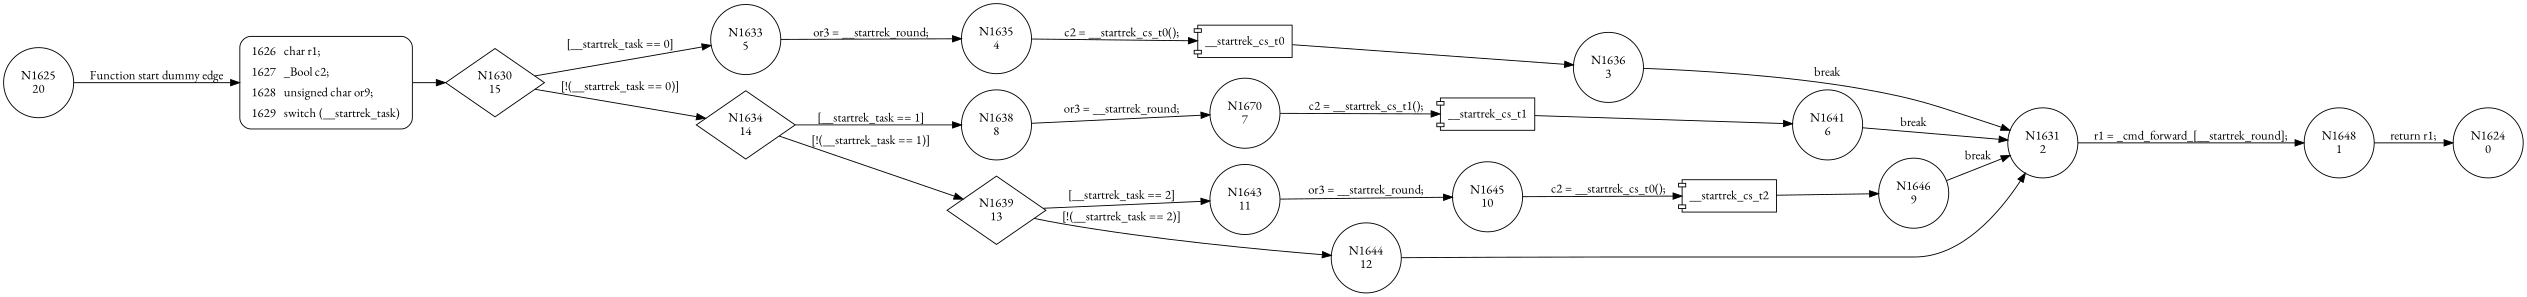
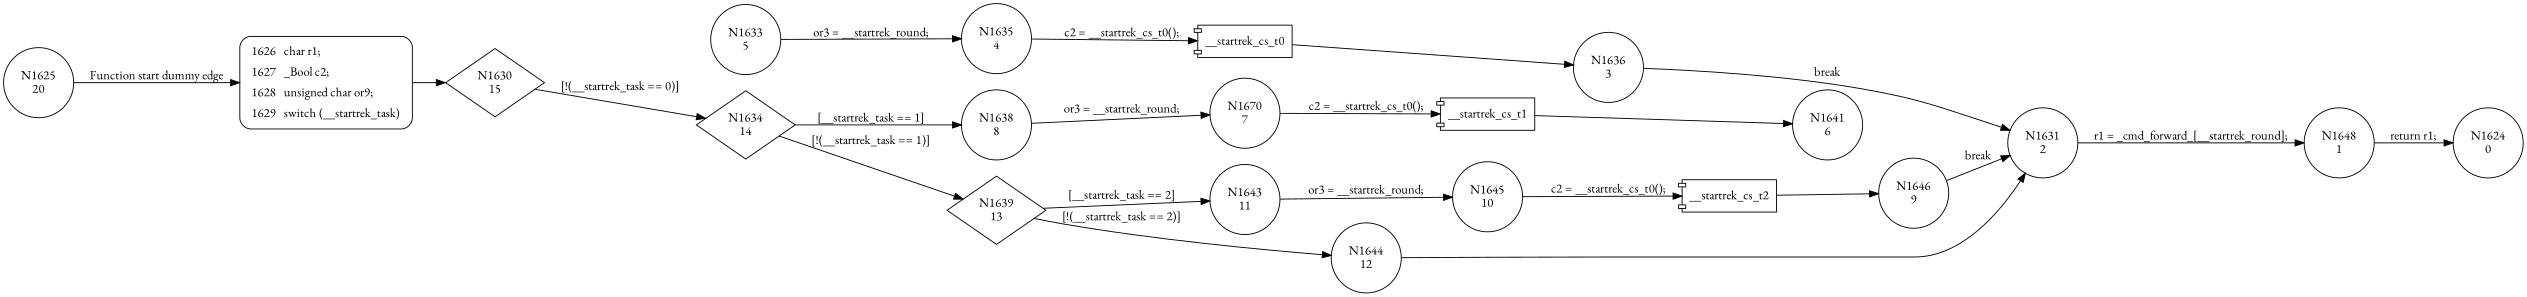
edge "N1630 15" -> "N1633 5": removed, label "[__startrek_task == 0]"
edge "N1670 7" -> "__startrek_cs_t1": label "c2 = __startrek_cs_t1();" -> "c2 = __startrek_cs_t0();"
edge "N1641 6" -> "N1631 2": removed, label "break"
